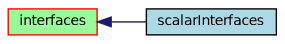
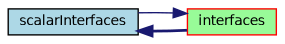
edge "interfaces" -> "scalarInterfaces": added
